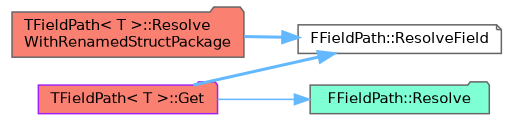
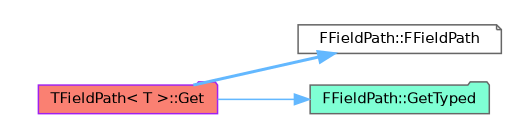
node "TFieldPath< T >::Resolve WithRenamedStructPackage": removed
node "FFieldPath::ResolveField": label "FFieldPath::ResolveField" -> "FFieldPath::FFieldPath"
node "FFieldPath::Resolve": label "FFieldPath::Resolve" -> "FFieldPath::GetTyped"
